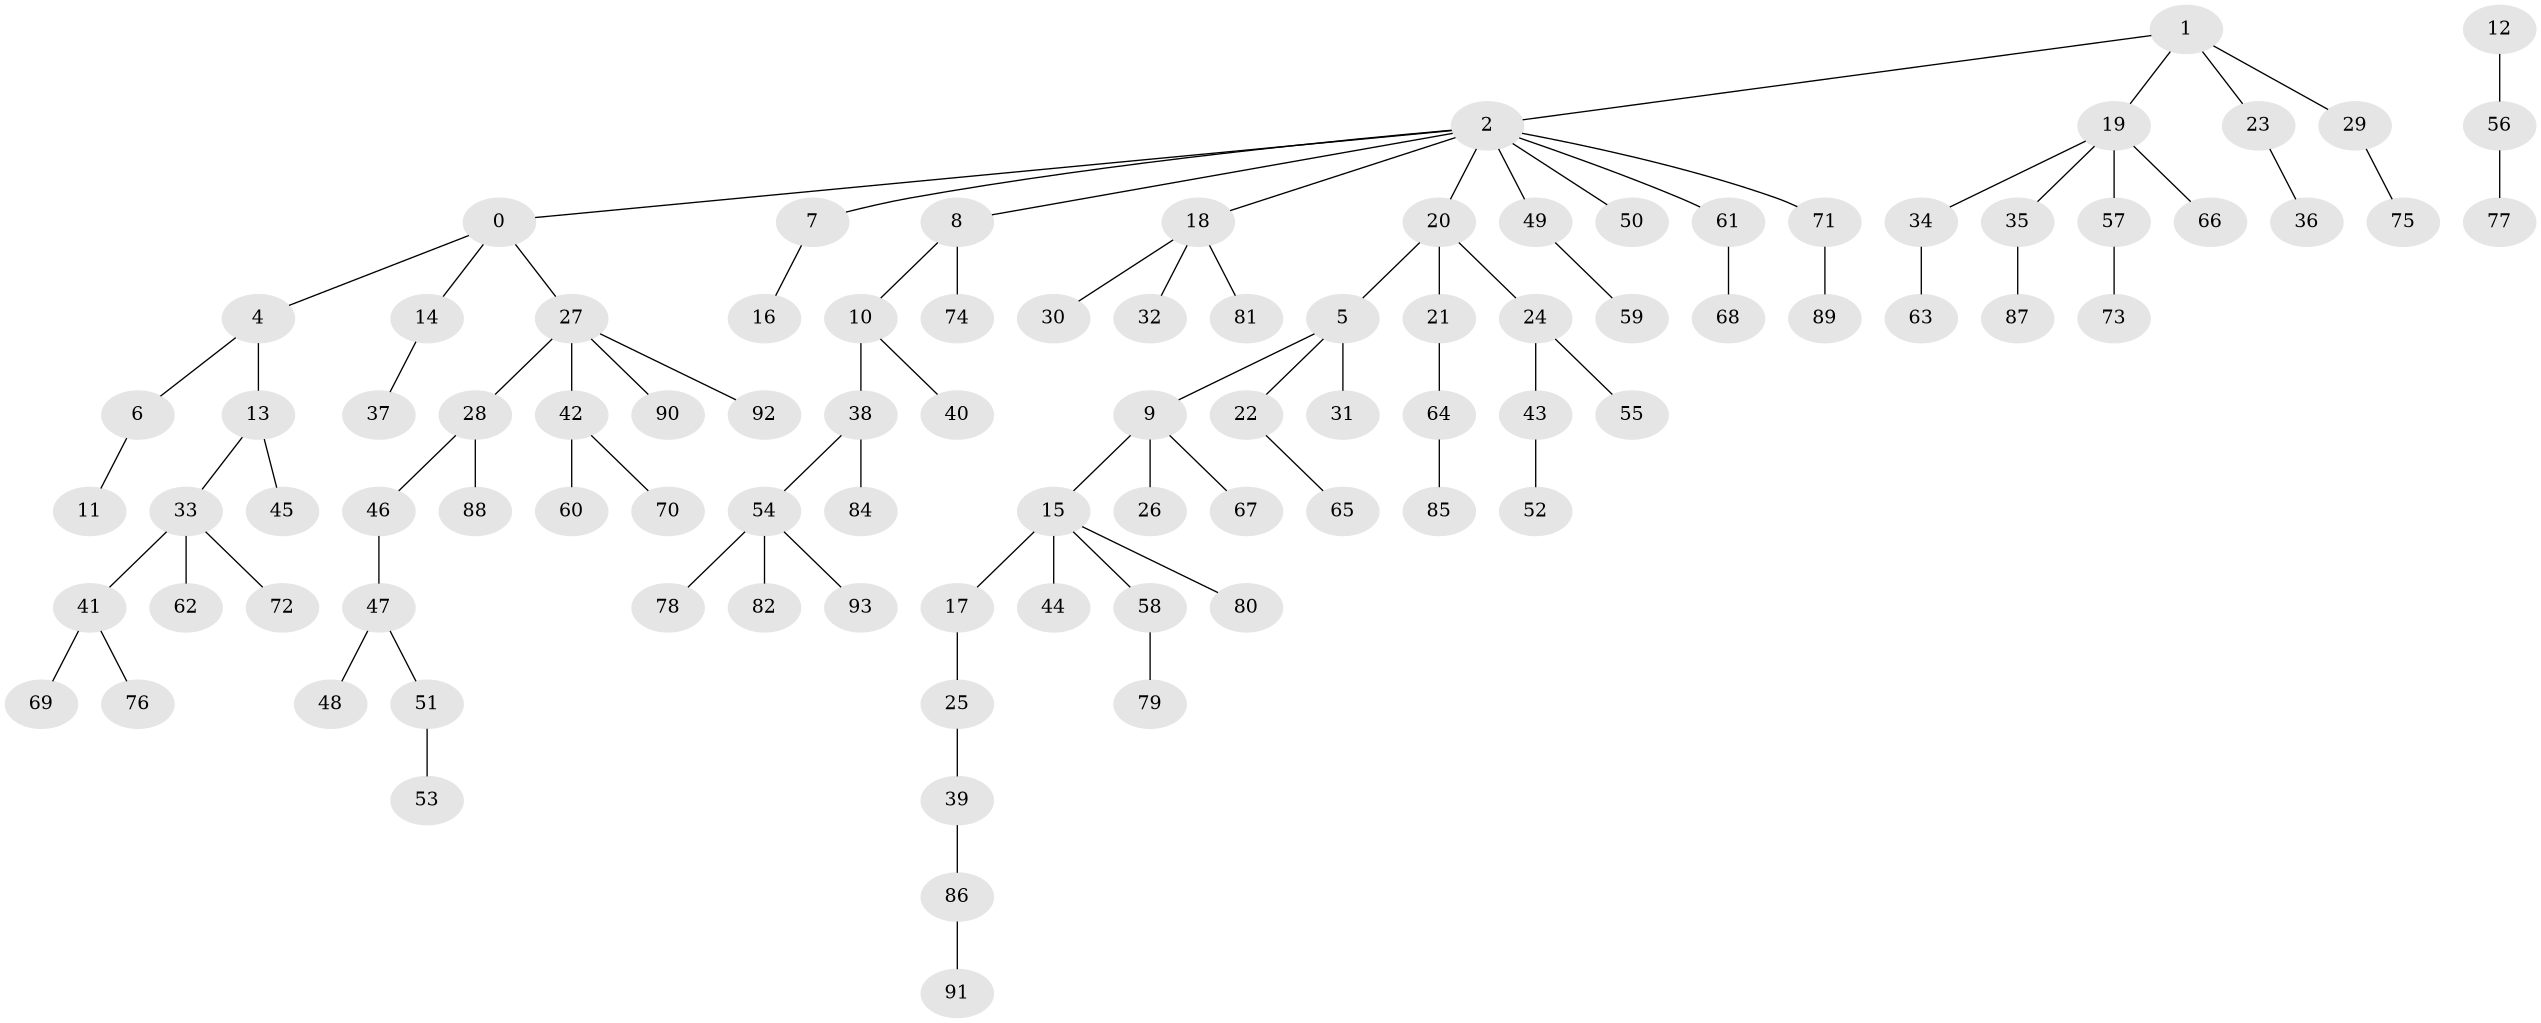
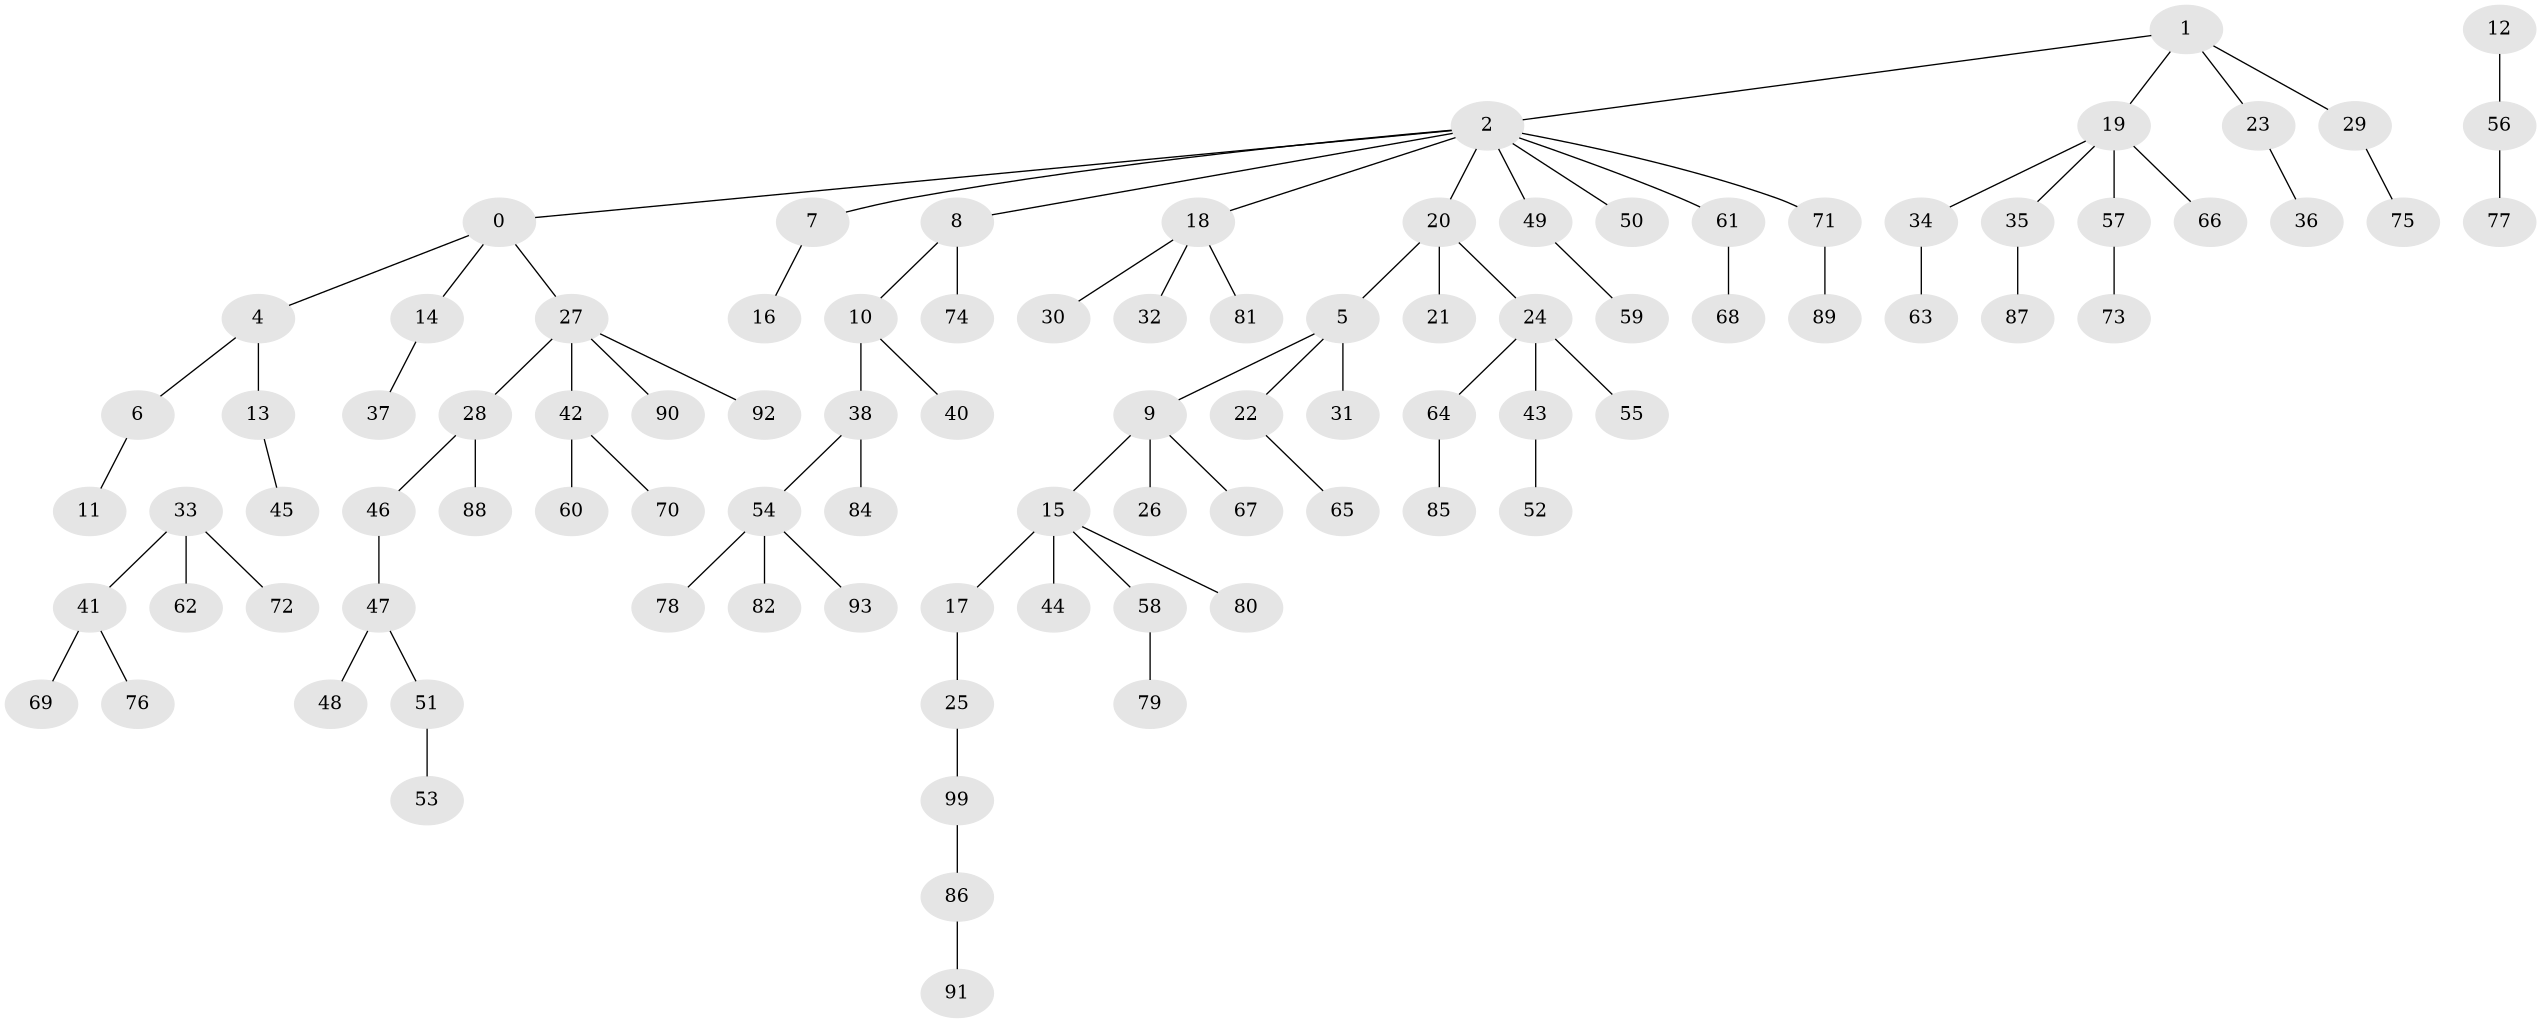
edge "21" -- "64": now "24" -- "64"
edge "13" -- "33": removed
node "39": label "39" -> "99"
